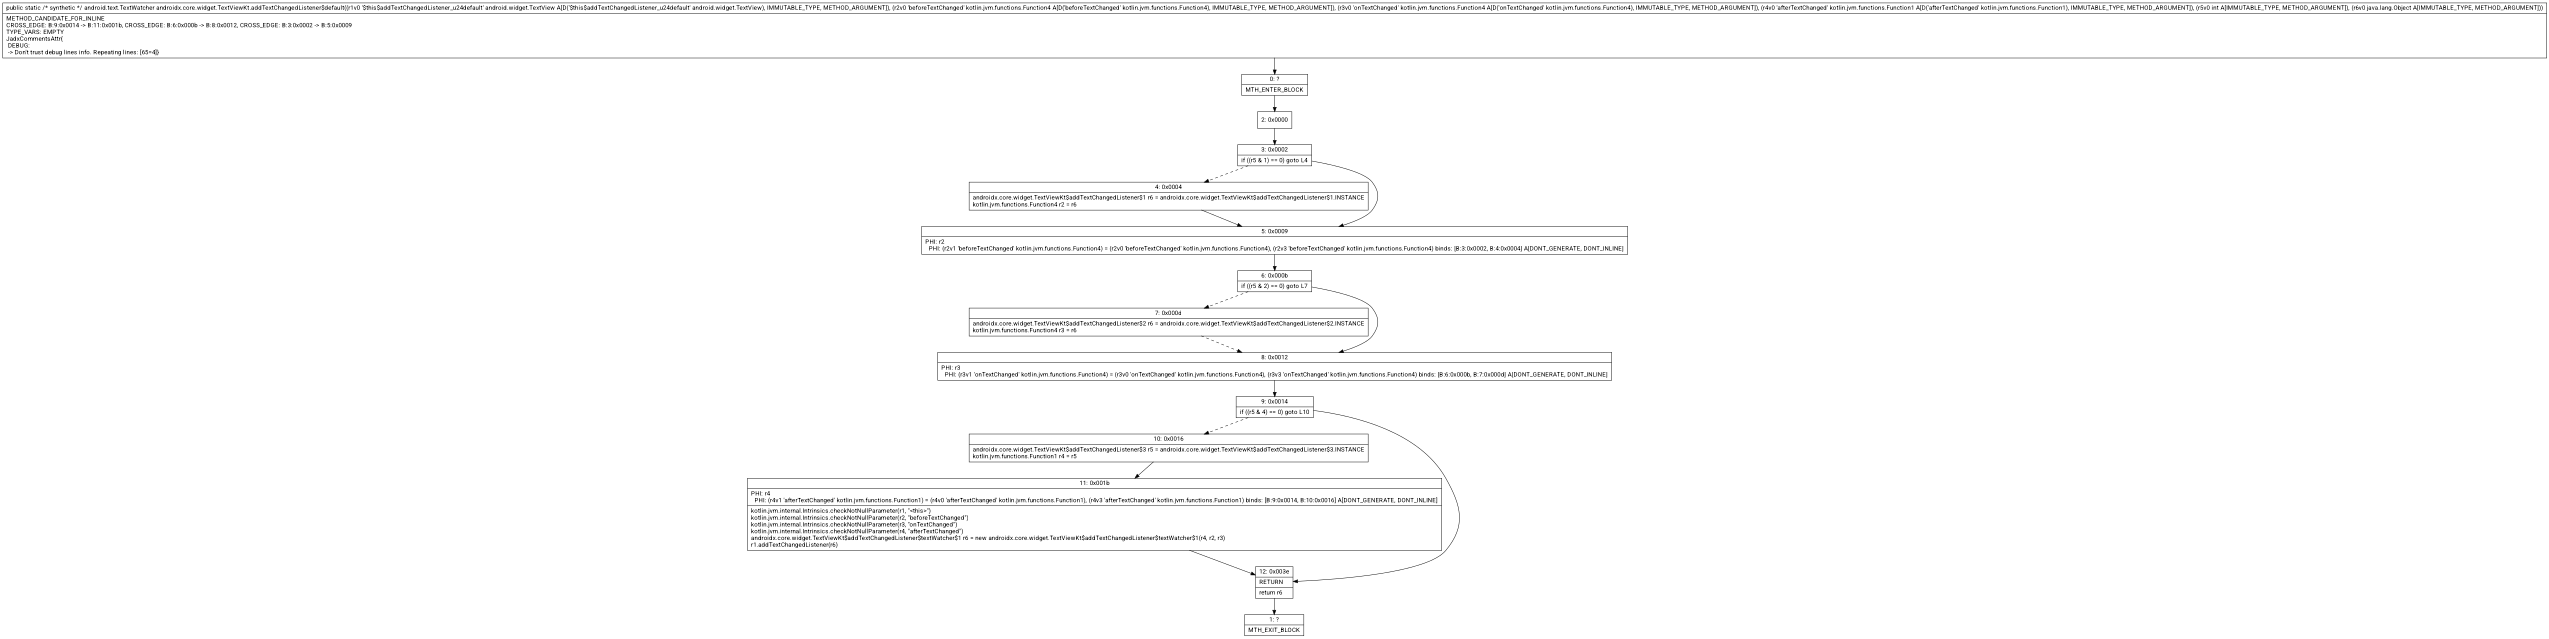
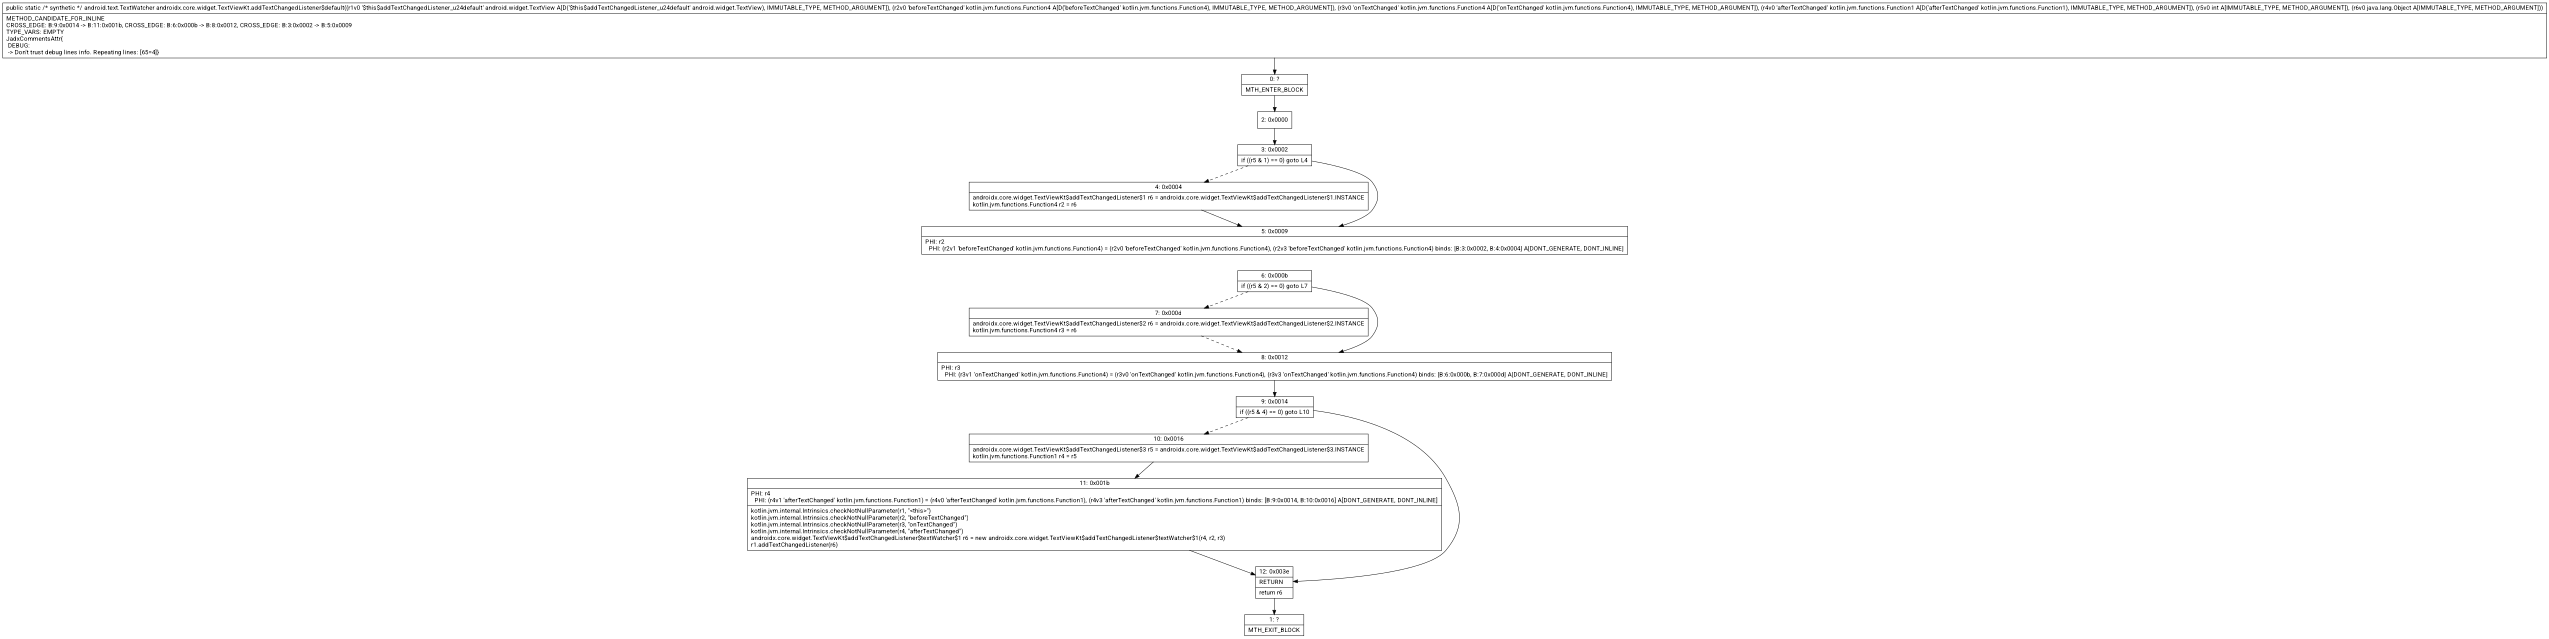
edge "5: 0x0009" -> "6: 0x000b": removed
